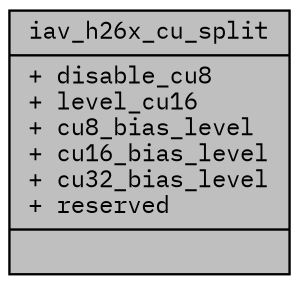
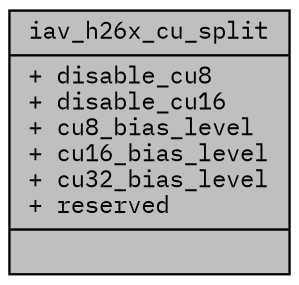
node "iav_h26x_cu_split": text "+ level_cu16" -> "+ disable_cu16"
